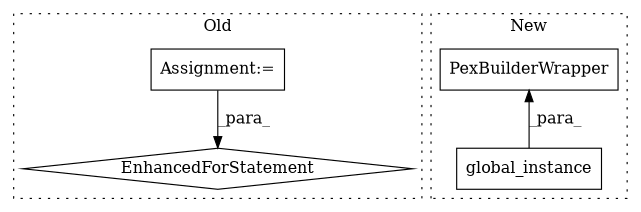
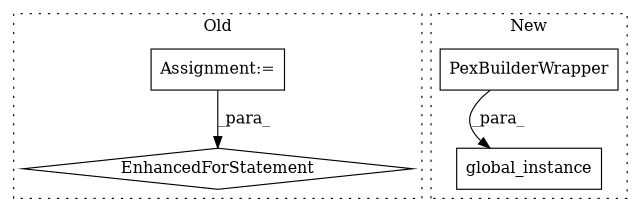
edge "global_instance" -> "PexBuilderWrapper": reversed
